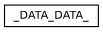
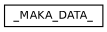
node "_DATA_DATA_": label "_DATA_DATA_" -> "_MAKA_DATA_"
